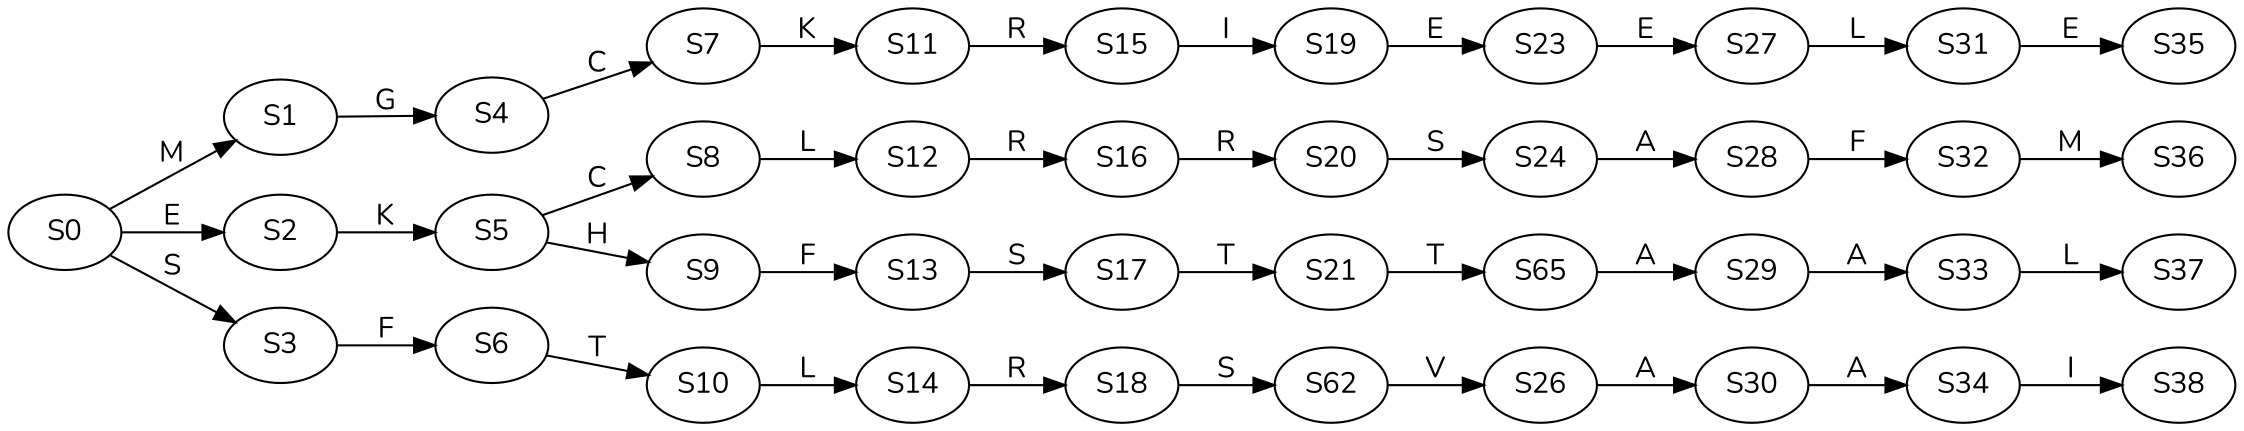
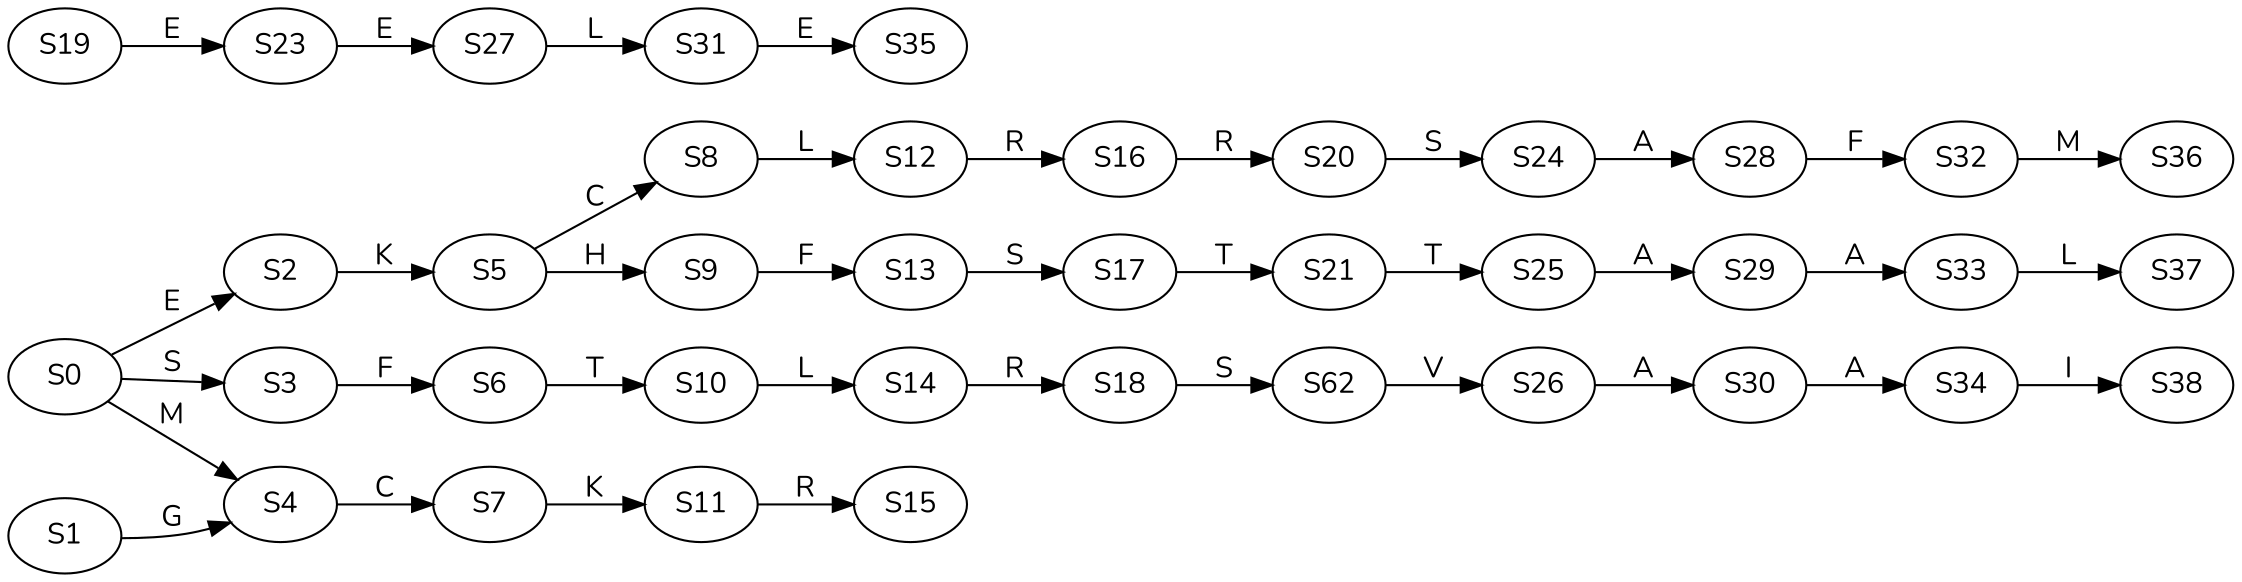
edge "S15" -> "S19": removed, label "I"
edge "S0" -> "S1": now "S0" -> "S4"
node "S65": label "S65" -> "S25"
